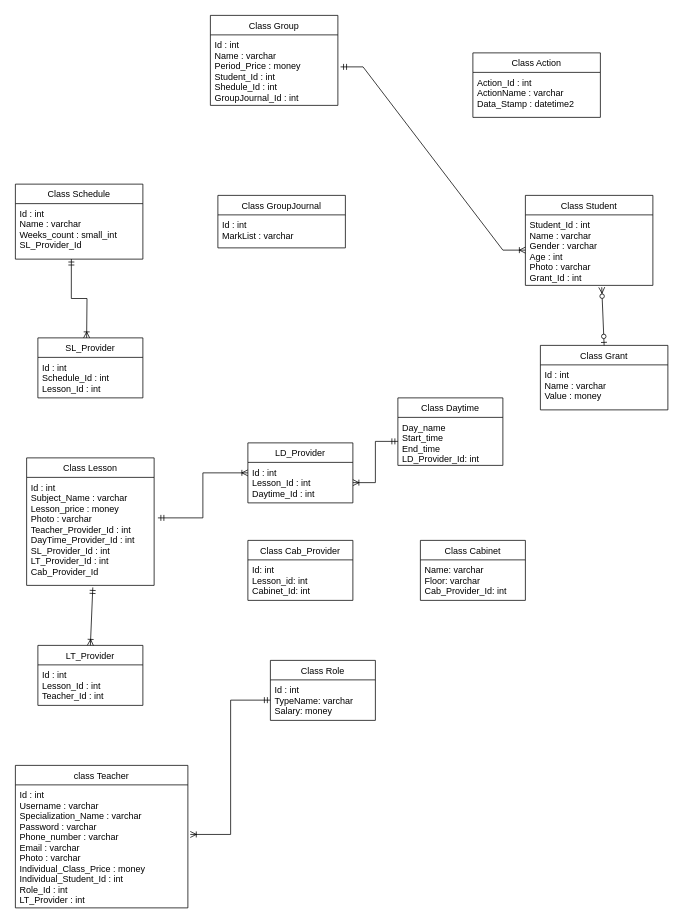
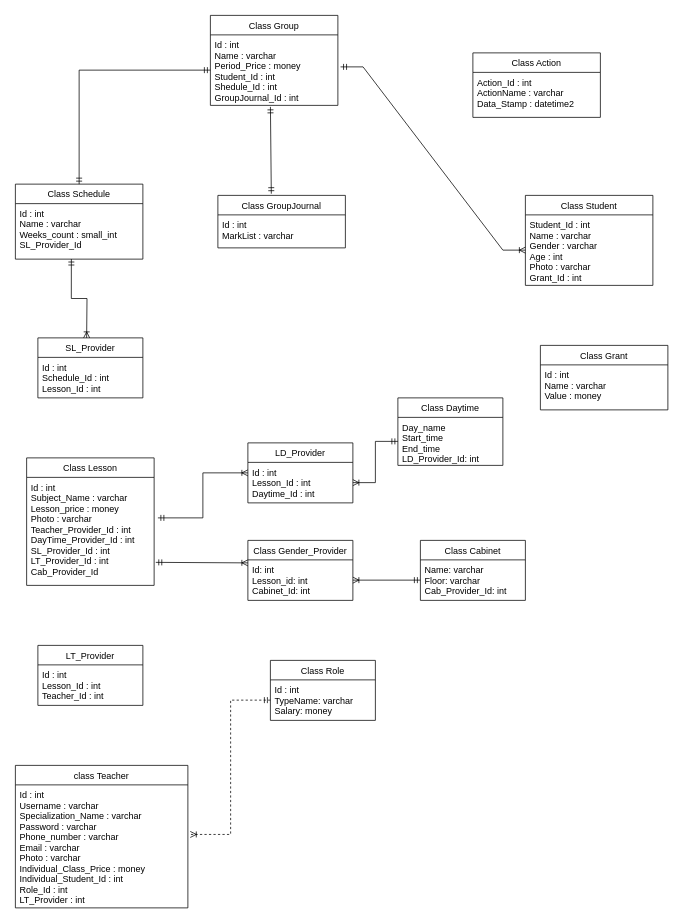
edge "Id : int Name : varchar Period_Price : money Student_Id : int Shedule_Id : int GroupJournal_Id : int" -- "Class Schedule": added
edge "Id : int Name : varchar Period_Price : money Student_Id : int Shedule_Id : int GroupJournal_Id : int" -- "Class GroupJournal": added
edge "Student_Id : int Name : varchar Gender : varchar Age : int Photo : varchar Grant_Id : int" -- "Class Grant": removed
node "Class Cab_Provider": label "Class Cab_Provider" -> "Class Gender_Provider"
edge "Id : int Subject_Name : varchar Lesson_price : money Photo : varchar Teacher_Provider_Id : int DayTime_Provider_Id : int SL_Provider_Id : int LT_Provider_Id : int Cab_Provider_Id" -- "Id: int Lesson_id: int Cabinet_Id: int": added
edge "Id: int Lesson_id: int Cabinet_Id: int" -- "Name: varchar Floor: varchar Cab_Provider_Id: int": added
edge "Id : int Subject_Name : varchar Lesson_price : money Photo : varchar Teacher_Provider_Id : int DayTime_Provider_Id : int SL_Provider_Id : int LT_Provider_Id : int Cab_Provider_Id" -- "LT_Provider": removed
edge "Id : int TypeName: varchar Salary: money" -- "Id : int Username : varchar Specialization_Name : varchar Password : varchar Phone_number : varchar Email : varchar Photo : varchar Individual_Class_Price : money Individual_Student_Id : int Role_Id : int LT_Provider : int": style solid -> dashed
